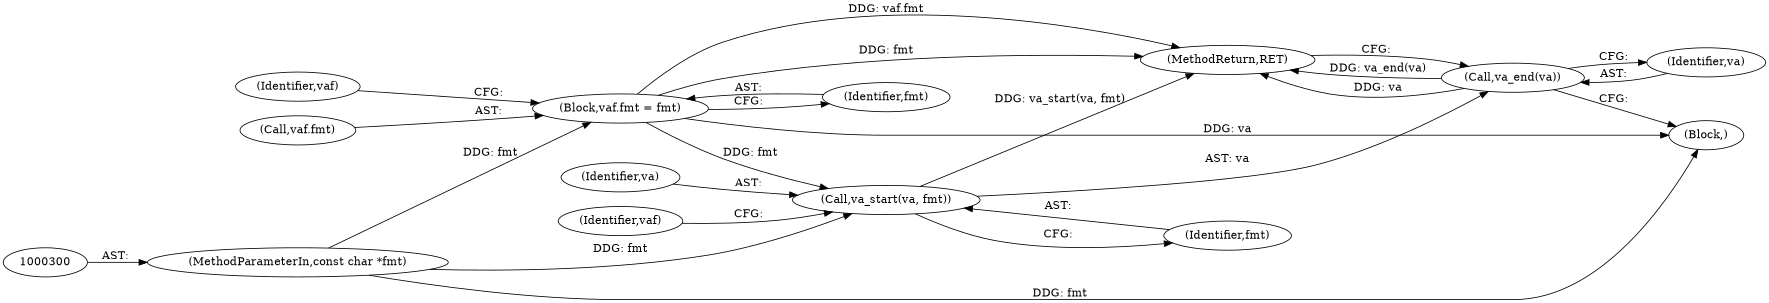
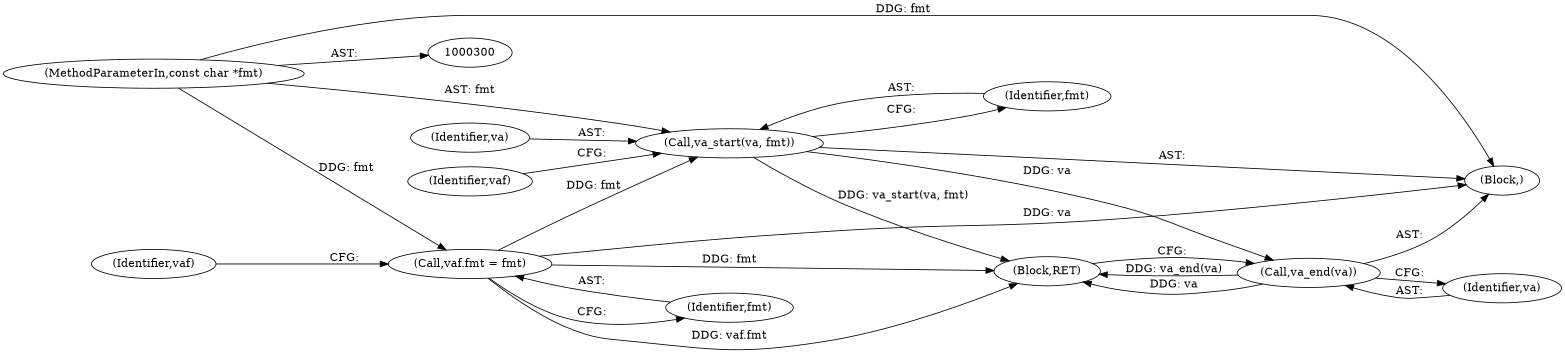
node "(MethodReturn,RET)": label "(MethodReturn,RET)" -> "(Block,RET)"
edge "(Call,va_end(va))" -> "(Block,)": label "CFG: " -> "AST: "
node "(Block,vaf.fmt = fmt)": label "(Block,vaf.fmt = fmt)" -> "(Call,vaf.fmt = fmt)"
node "(Call,vaf.fmt)": removed
edge "(Call,va_start(va, fmt))" -> "(Call,va_end(va))": label "AST: va" -> "DDG: va"
edge "(Call,va_start(va, fmt))" -> "(Block,)": added, label "AST:"
edge "(MethodParameterIn,const char *fmt)" -> "(Call,va_start(va, fmt))": label "DDG: fmt" -> "AST: fmt"
edge "1000300" -> "(MethodParameterIn,const char *fmt)": reversed
